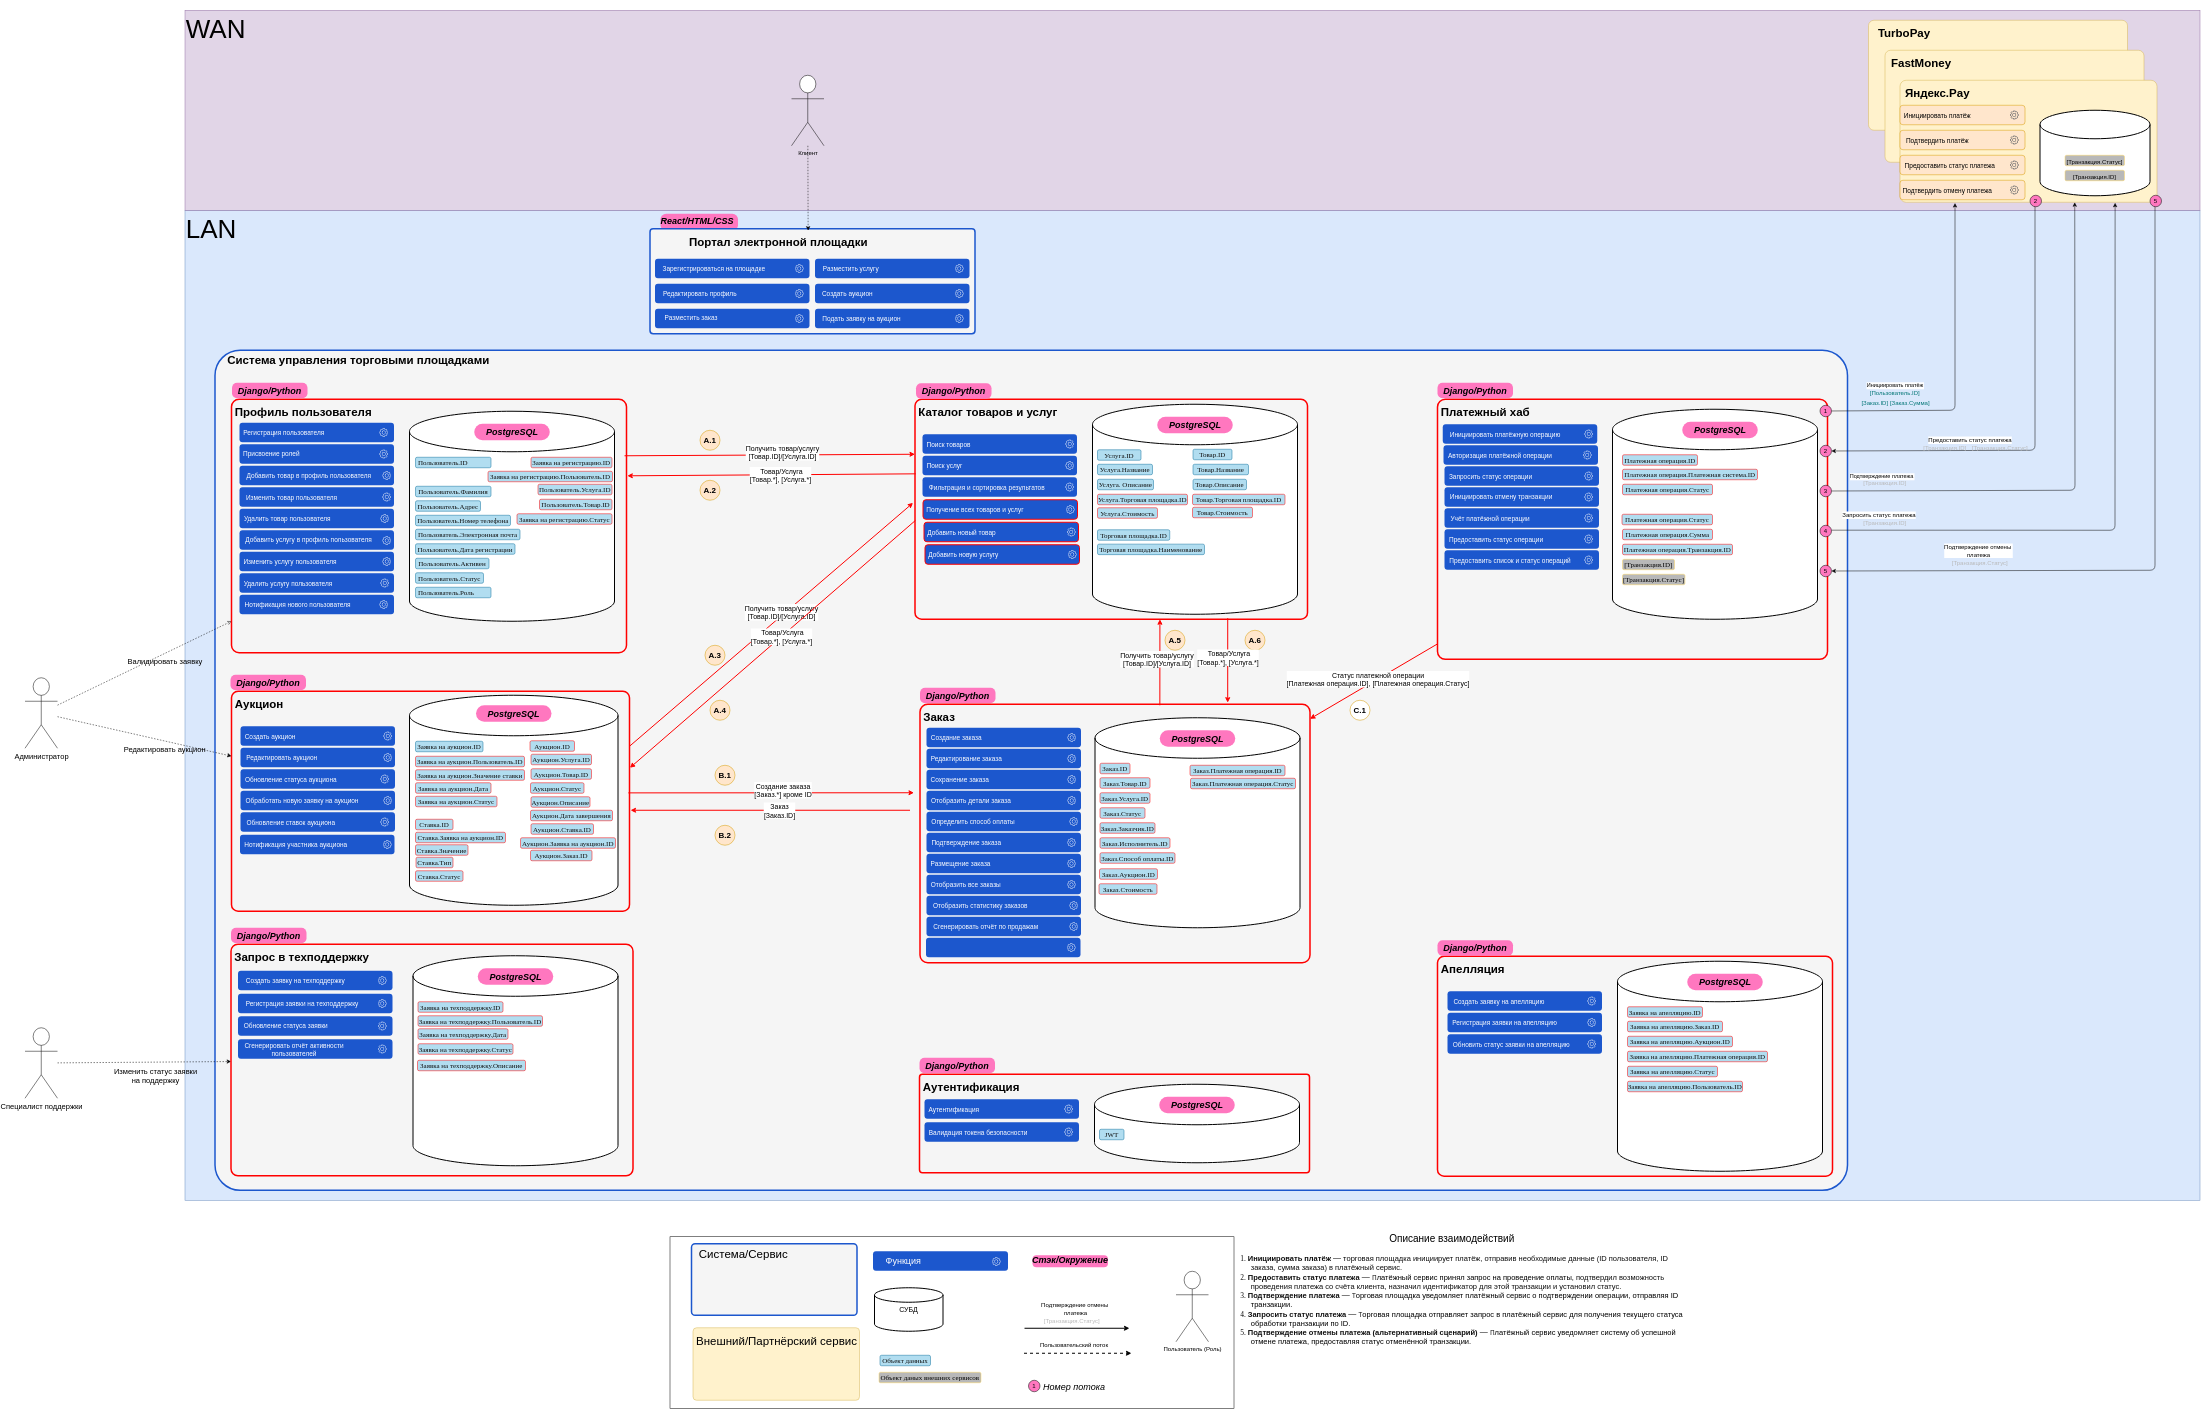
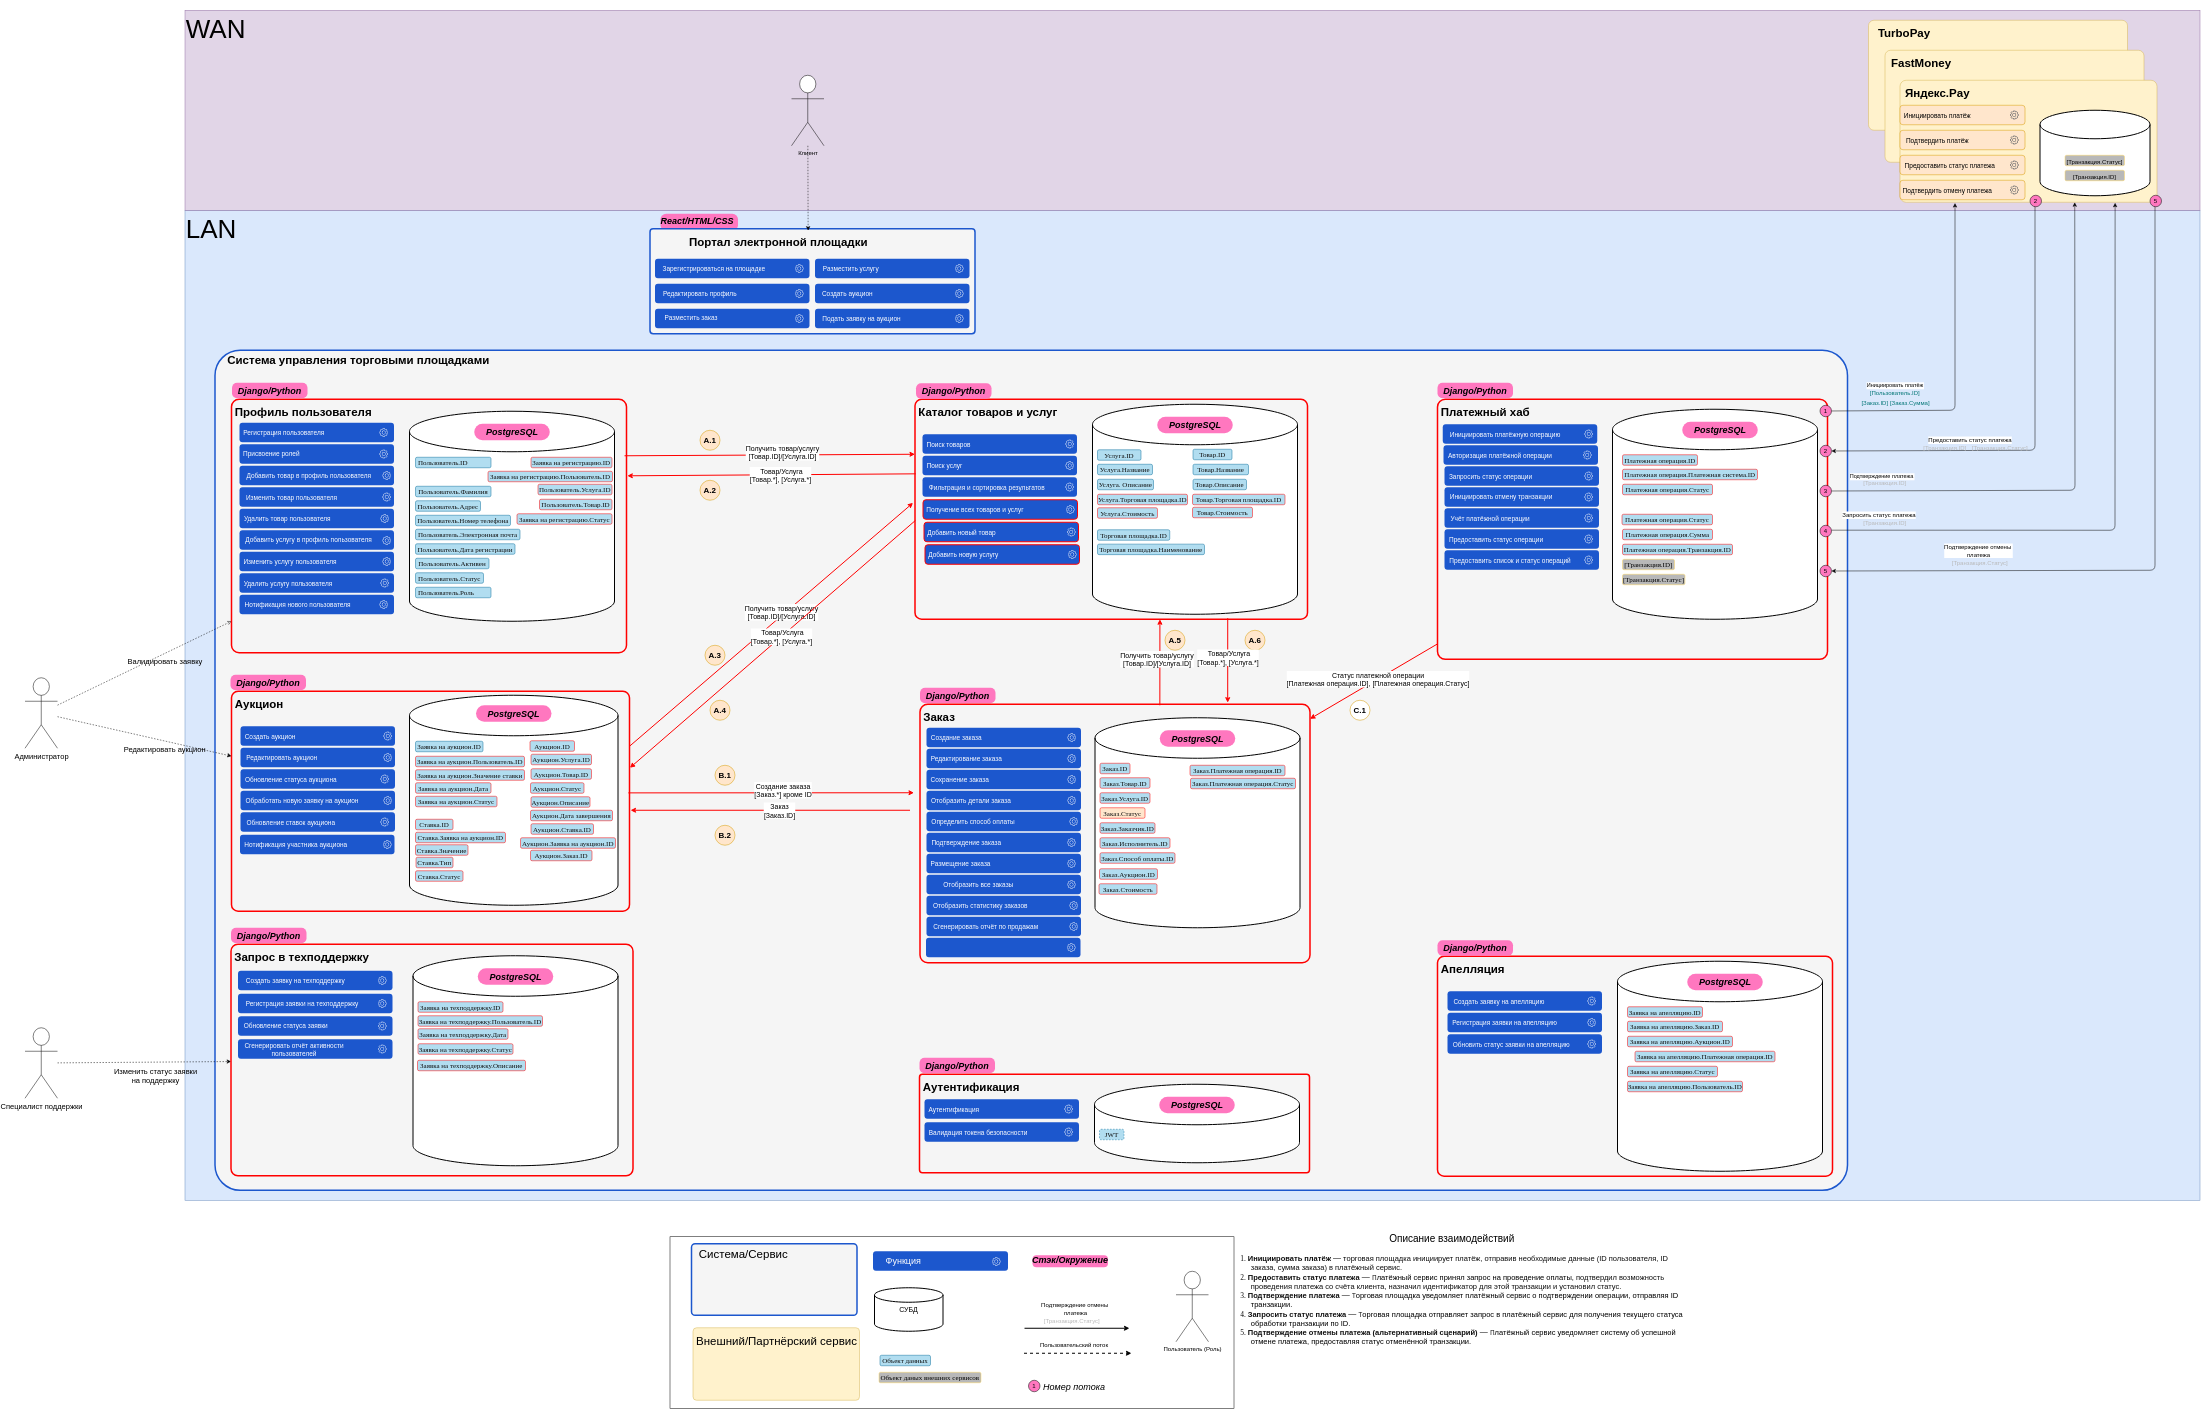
node "Заказ.Статус": fillcolor #b1ddf0 -> #ffe6cc
node "Отобразить все заказы": moved (966, 885) -> (978, 885)
node "Заявка на апелляцию.Платежная операция.ID": moved (1697, 1057) -> (1705, 1057)
node "JWT": style solid -> dashed
